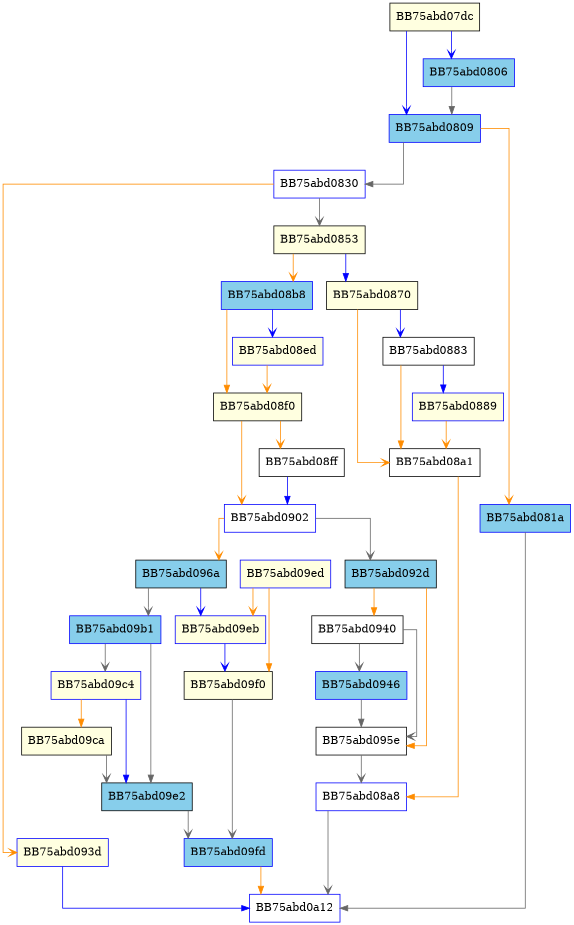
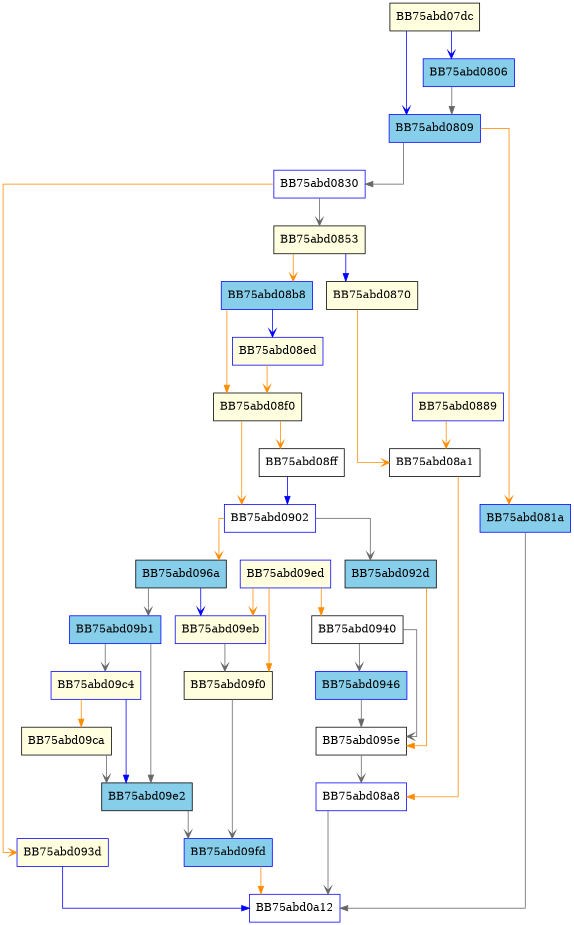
node "BB75abd0883": removed
edge "BB75abd092d" -> "BB75abd0940": now "BB75abd09ed" -> "BB75abd0940"
edge "BB75abd09eb" -> "BB75abd09f0": color blue -> gray40
